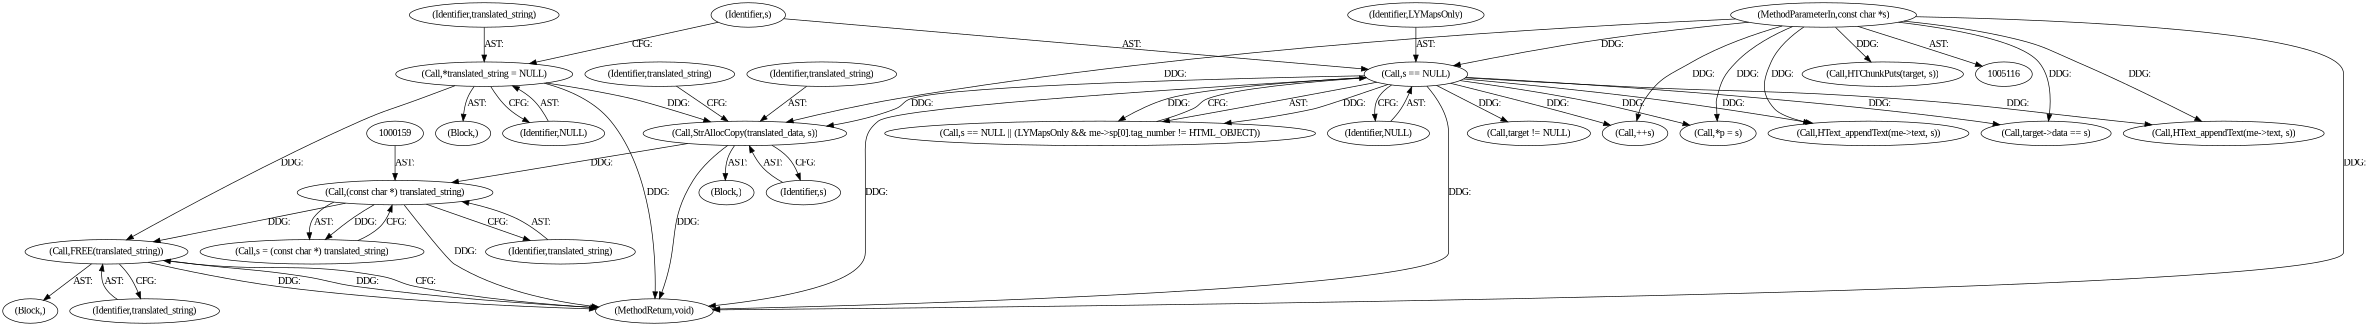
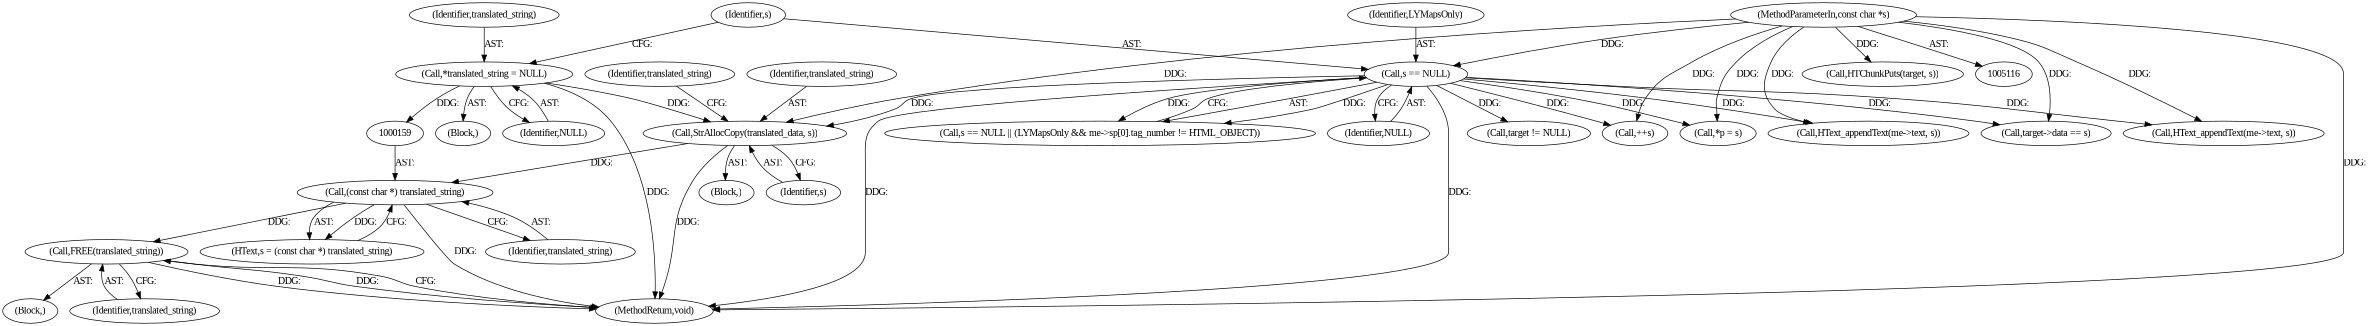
edge "(Call,*translated_string = NULL)" -> "(Call,FREE(translated_string))": now "(Call,*translated_string = NULL)" -> "1000159"
node "(Call,s = (const char *) translated_string)": label "(Call,s = (const char *) translated_string)" -> "(HText,s = (const char *) translated_string)"
